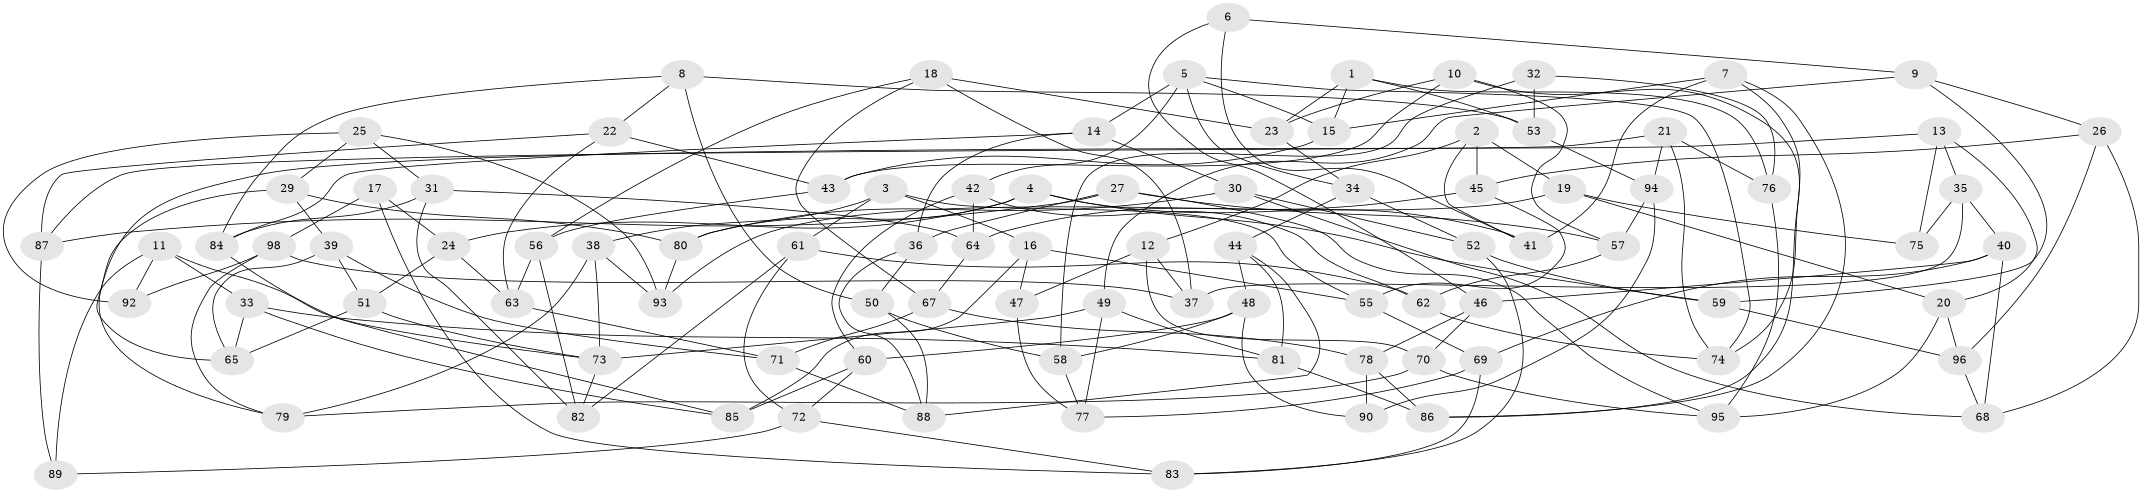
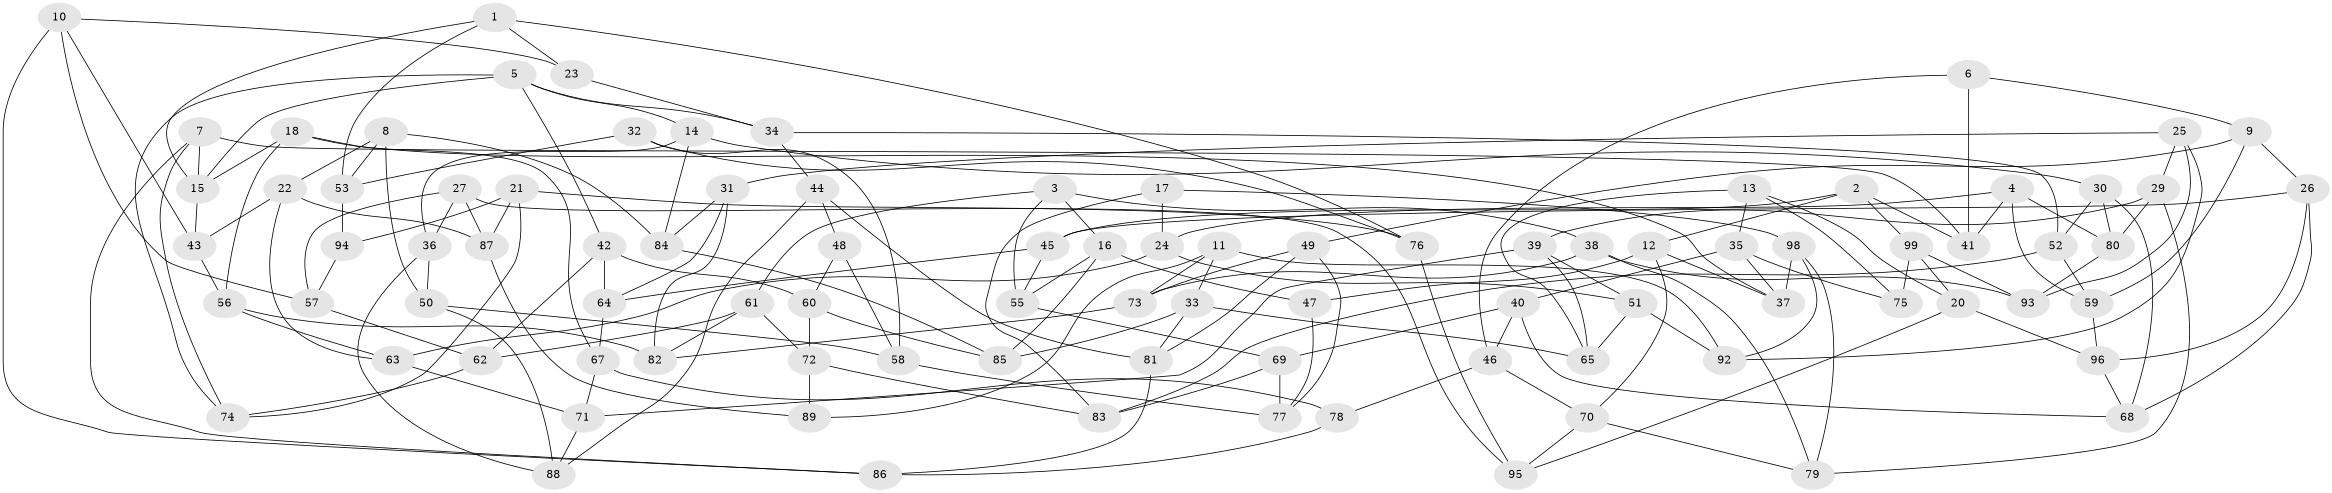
edge "18" -- "23": now "18" -- "15"
node "19": label "19" -> "99"
edge "51" -- "73": now "51" -- "92"
node "90": removed
